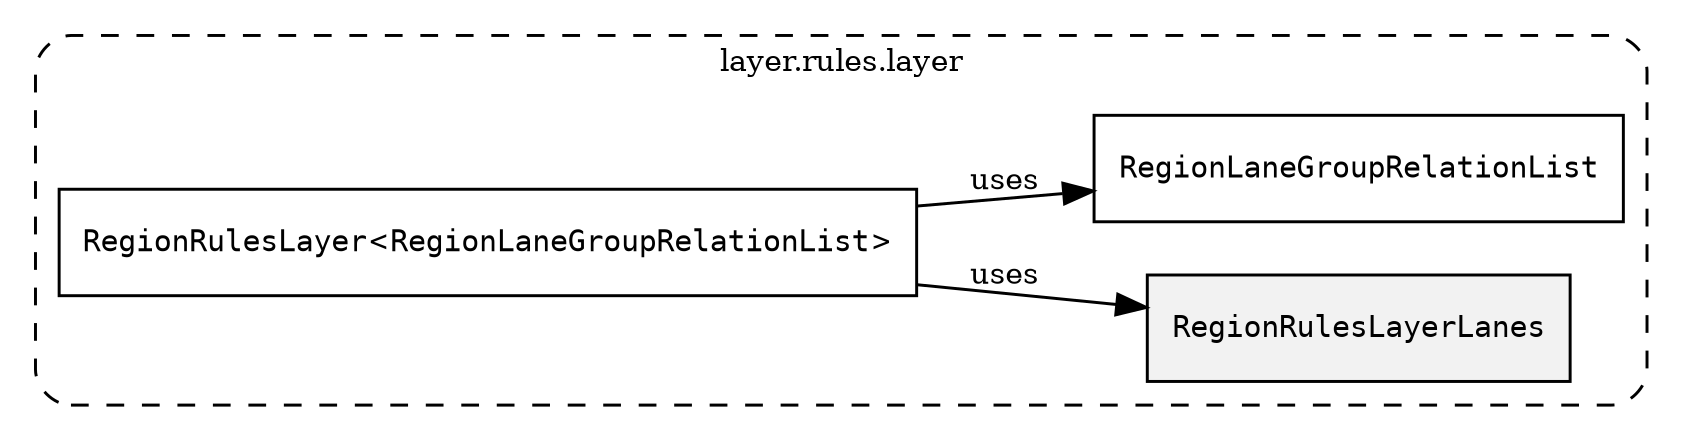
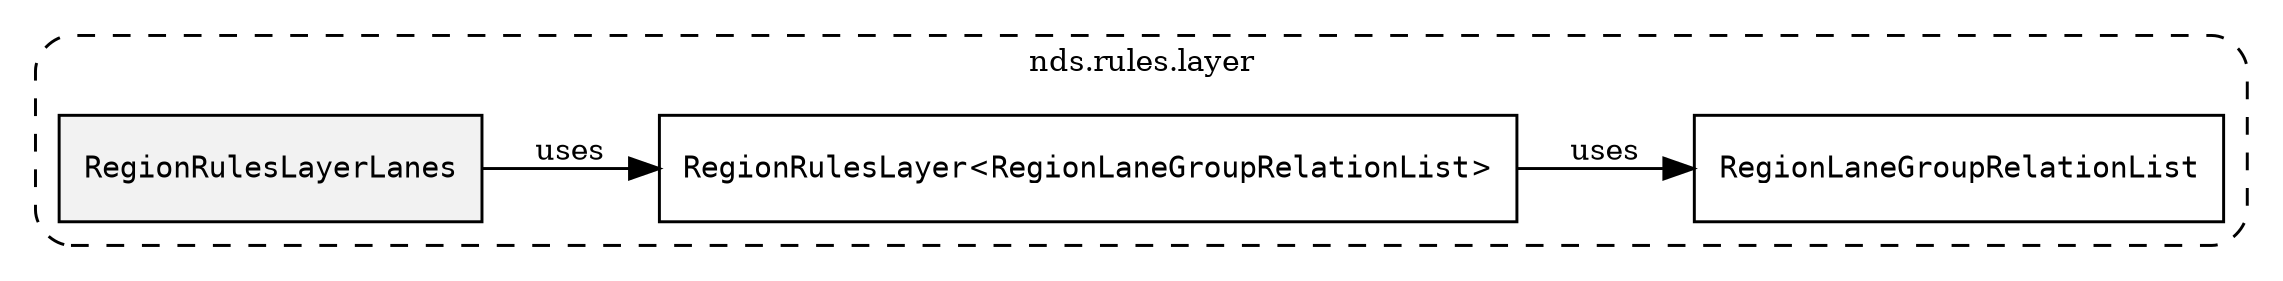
cluster "layer.rules.layer": label "layer.rules.layer" -> "nds.rules.layer"
edge "RegionRulesLayer" -> "RegionRulesLayerLanes": reversed
